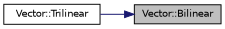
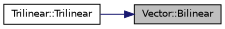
node "Vector::Trilinear": label "Vector::Trilinear" -> "Trilinear::Trilinear"
